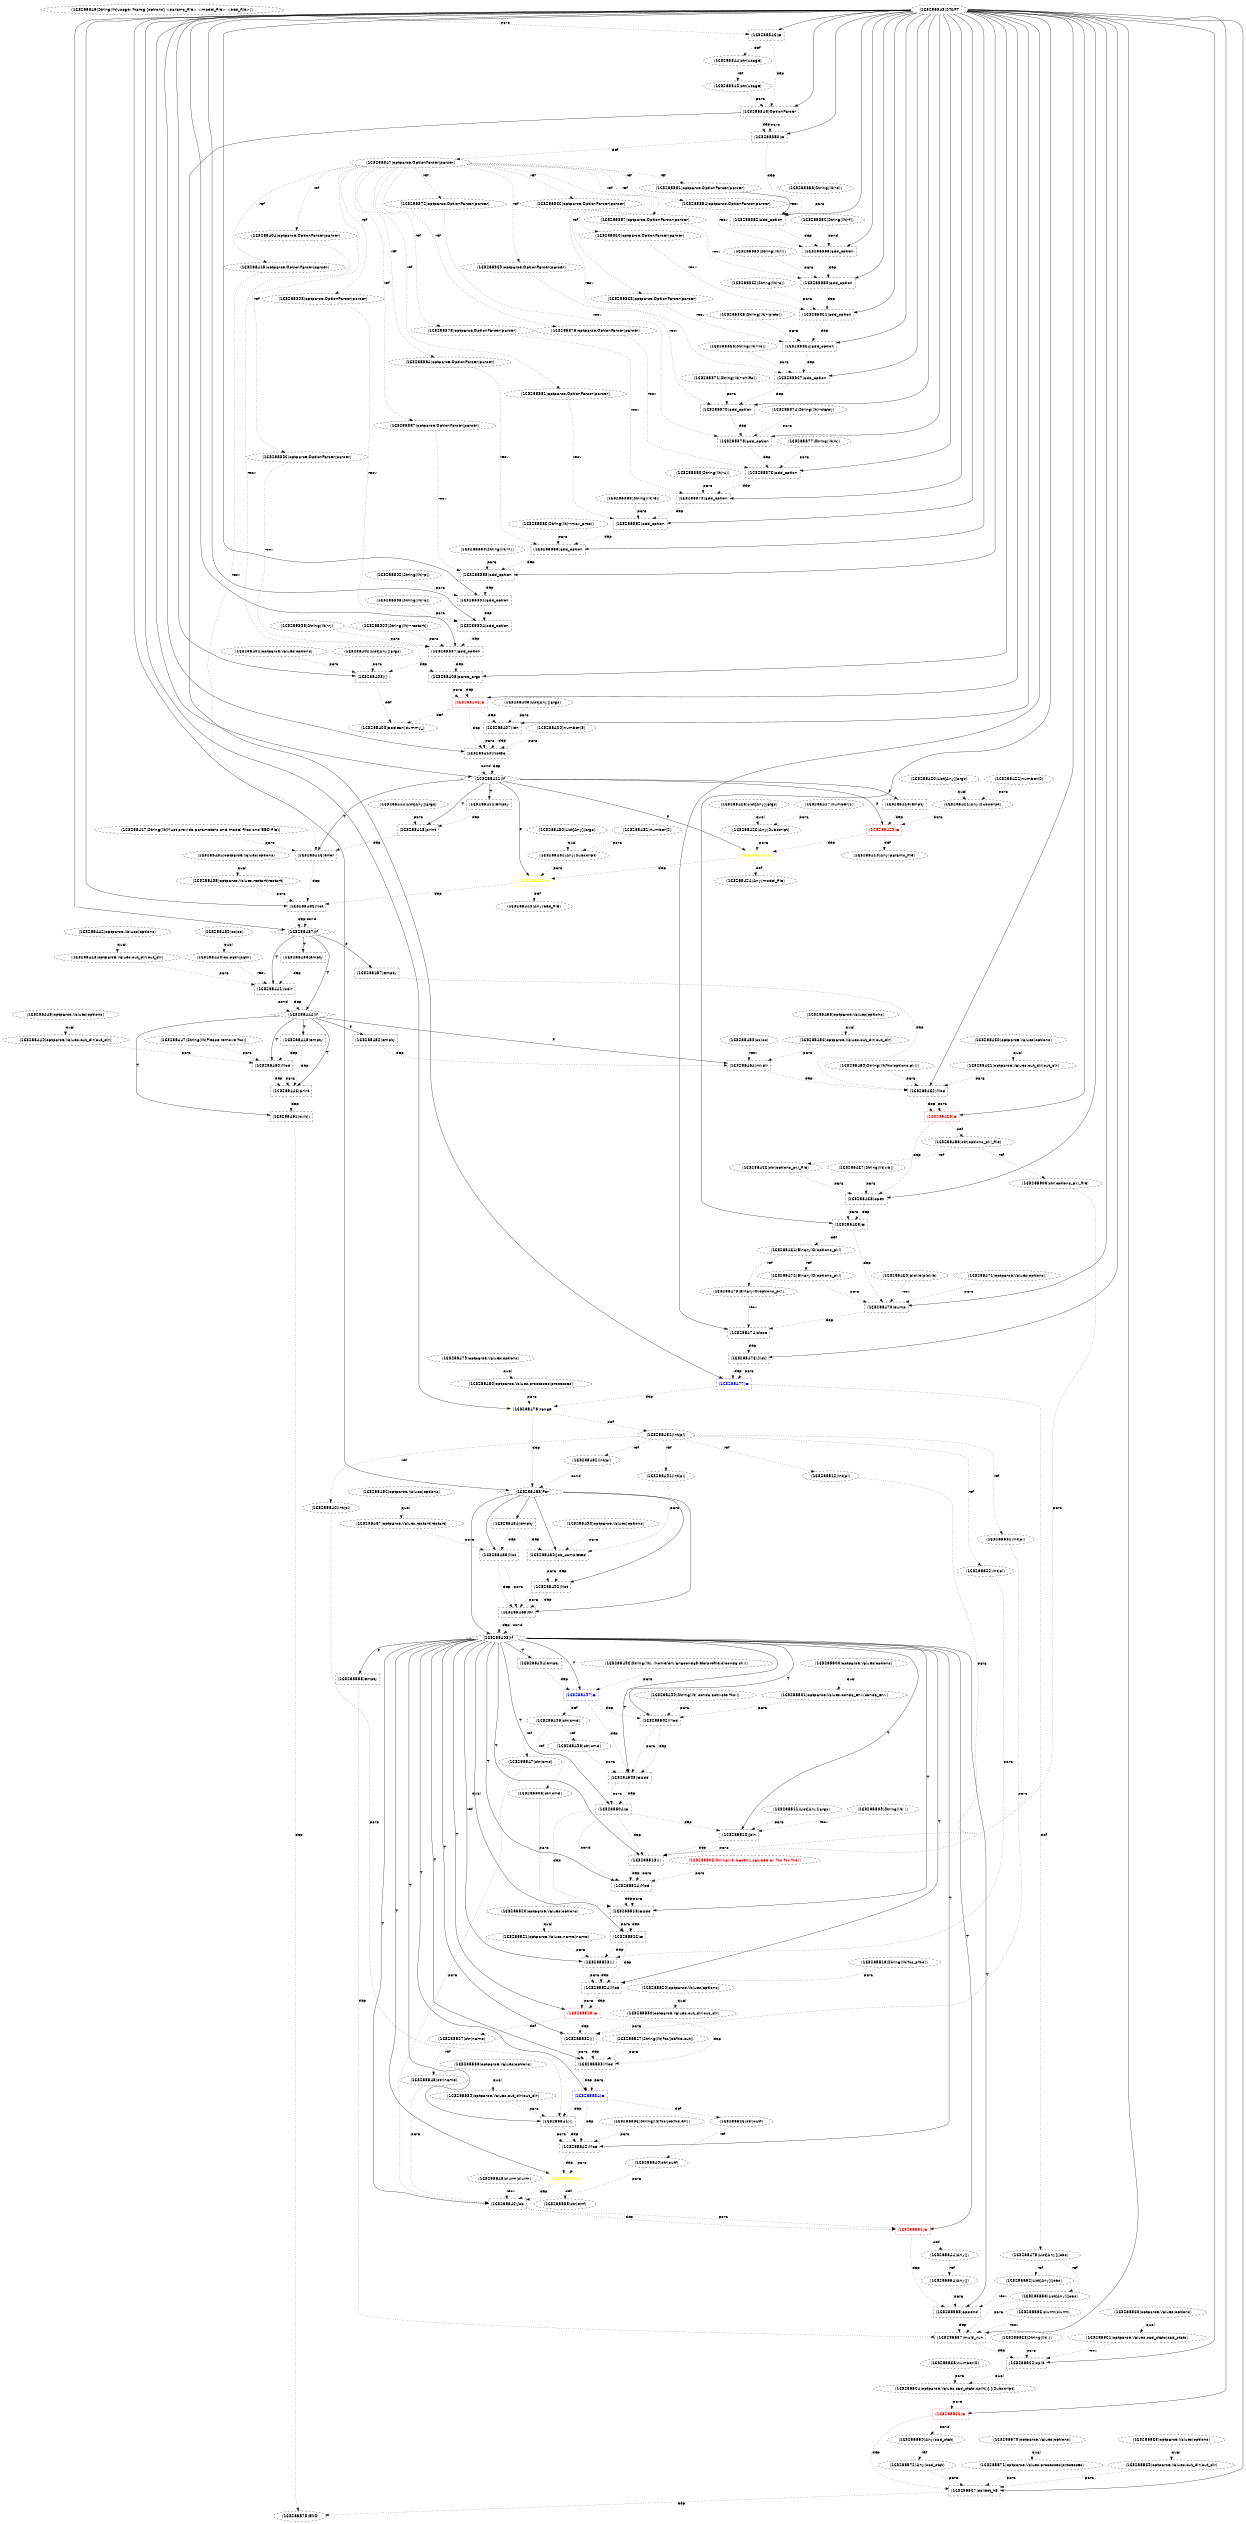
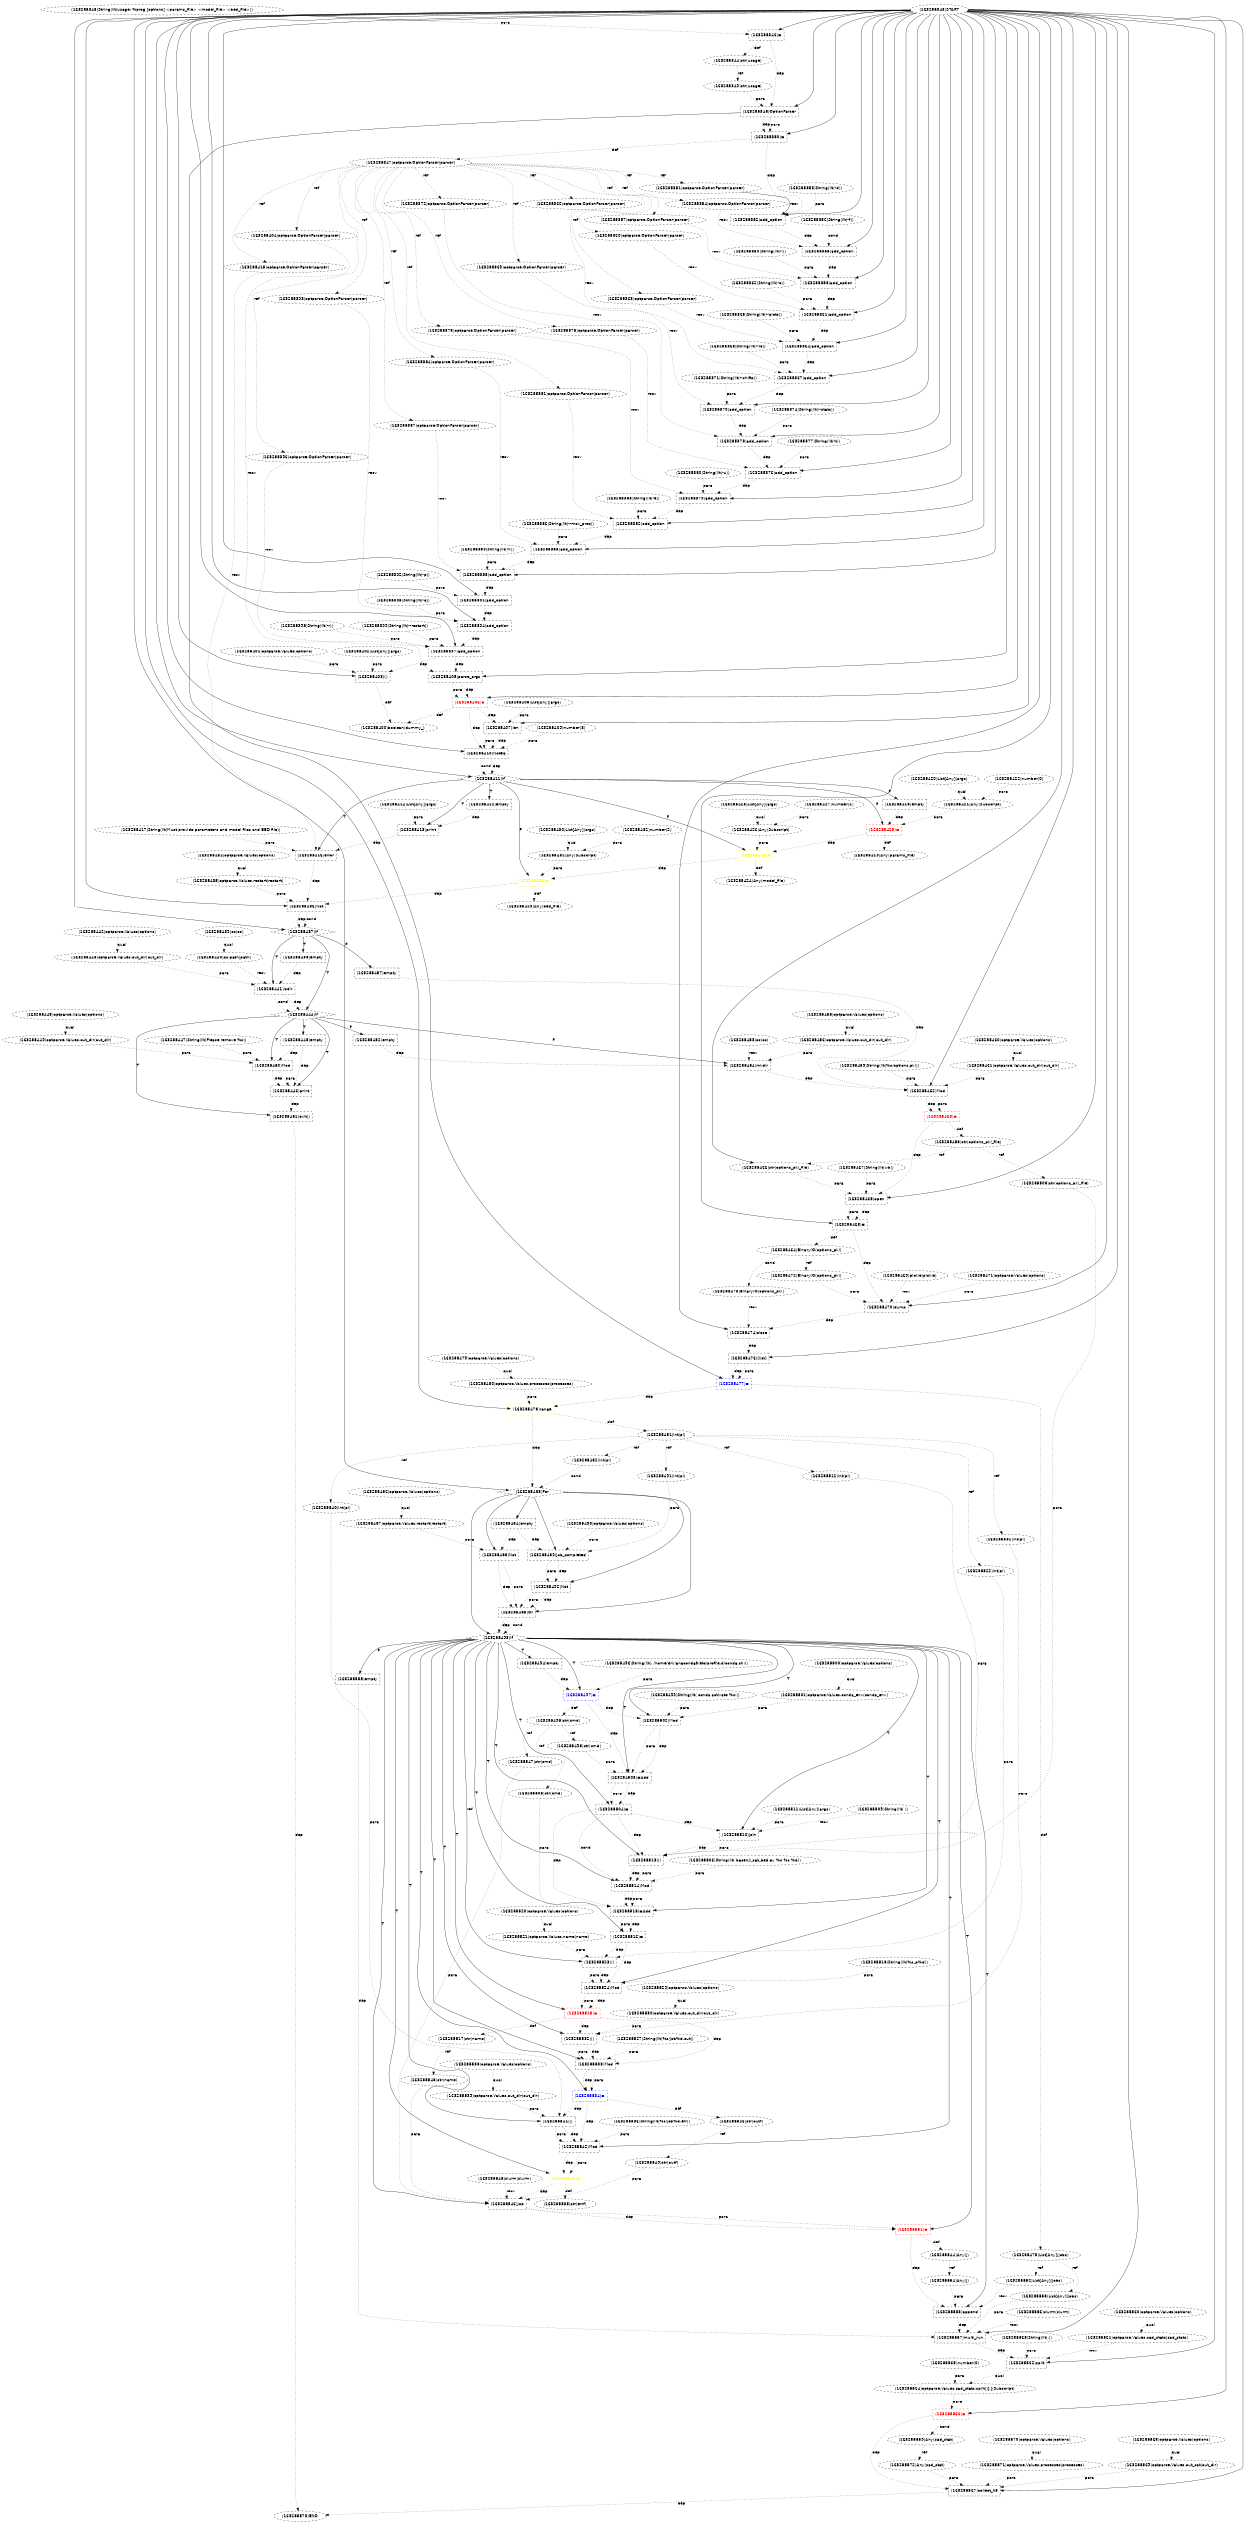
edge "(163285343)START" -> "(163285463)=": now "(163285343)START" -> "(163285466)str(options_pkl_file)"
edge "(163285464)BinaryIO(options_pkl)" -> "(163285473)BinaryIO(options_pkl)": label "ref" -> "cond"
edge "(163285493)If" -> "(163285516)=": label "qual" -> "T"
node "(163285506)String(lit( basenji_sat_bed.py %s %s %d))": fontcolor red -> black
node "(163285569)optparse.Values.out_dir(out_dir)": label "(163285569)optparse.Values.out_dir(out_dir)" -> "(163285569)optparse.Values.out_sat(out_dir)"
